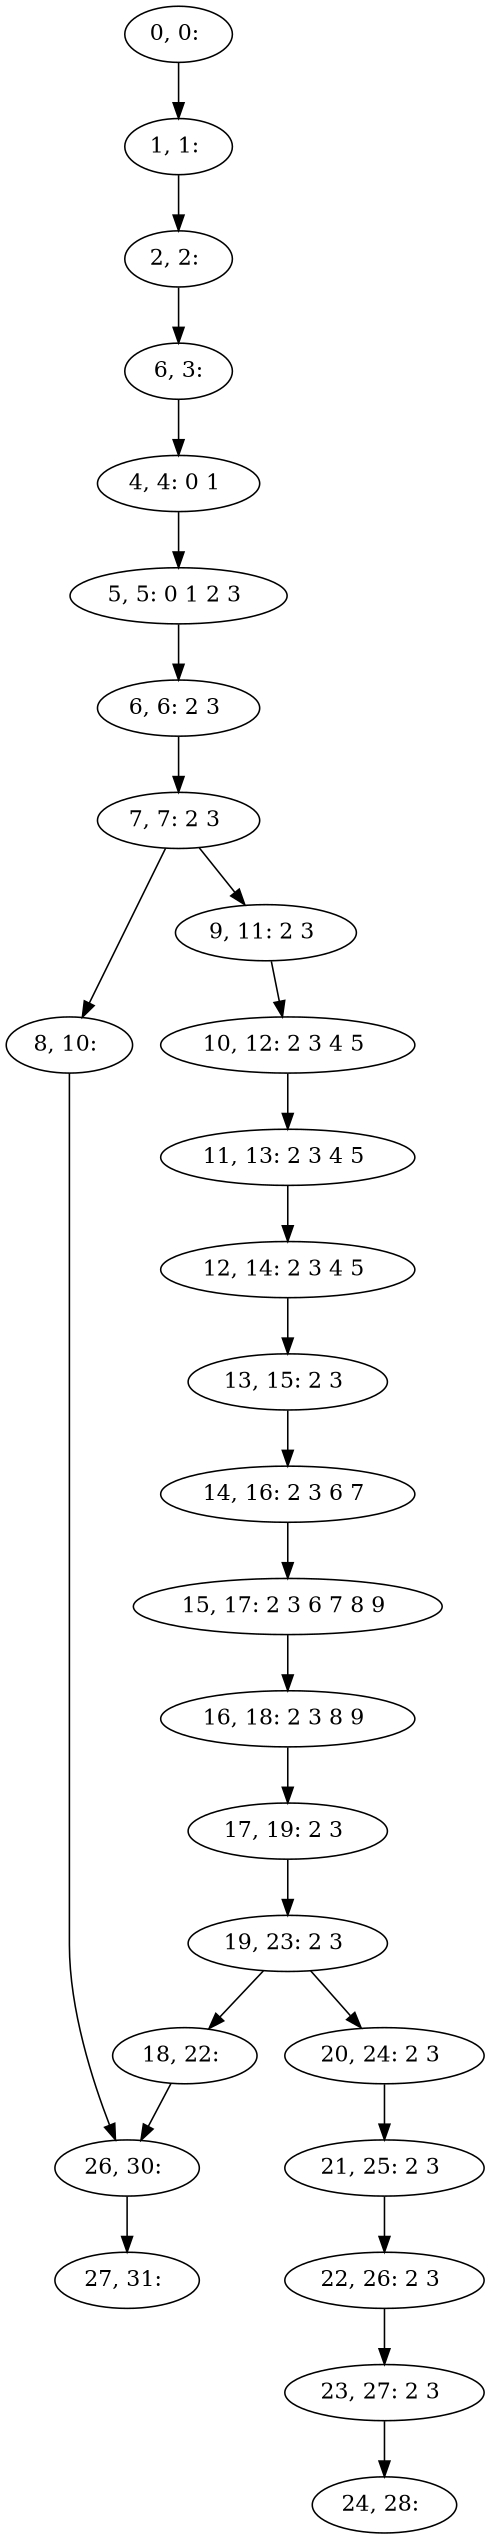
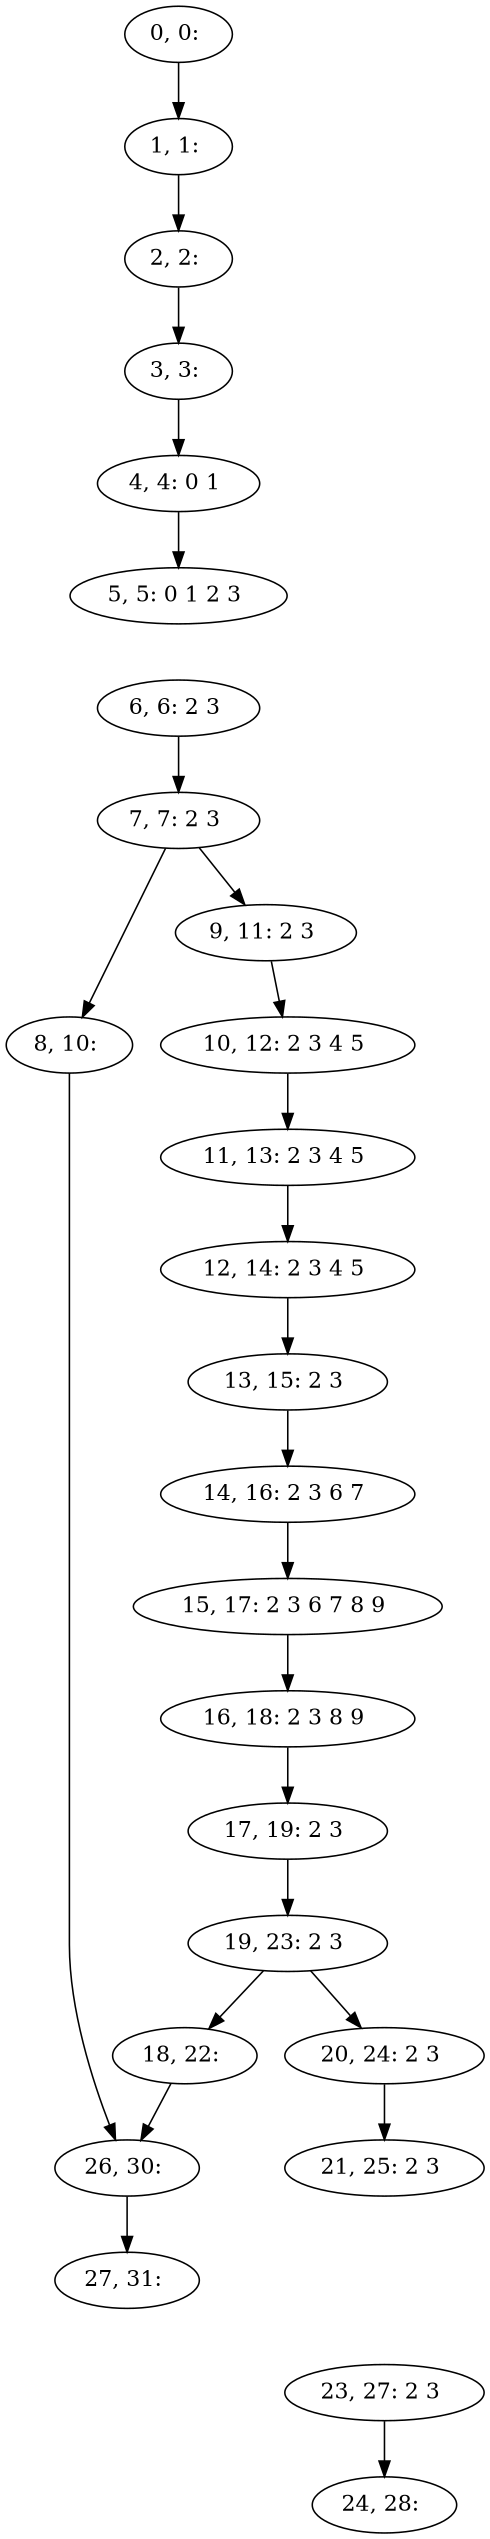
node "6, 3:": label "6, 3:" -> "3, 3:"
edge "5, 5: 0 1 2 3" -> "6, 6: 2 3": removed
node "22, 26: 2 3": removed
